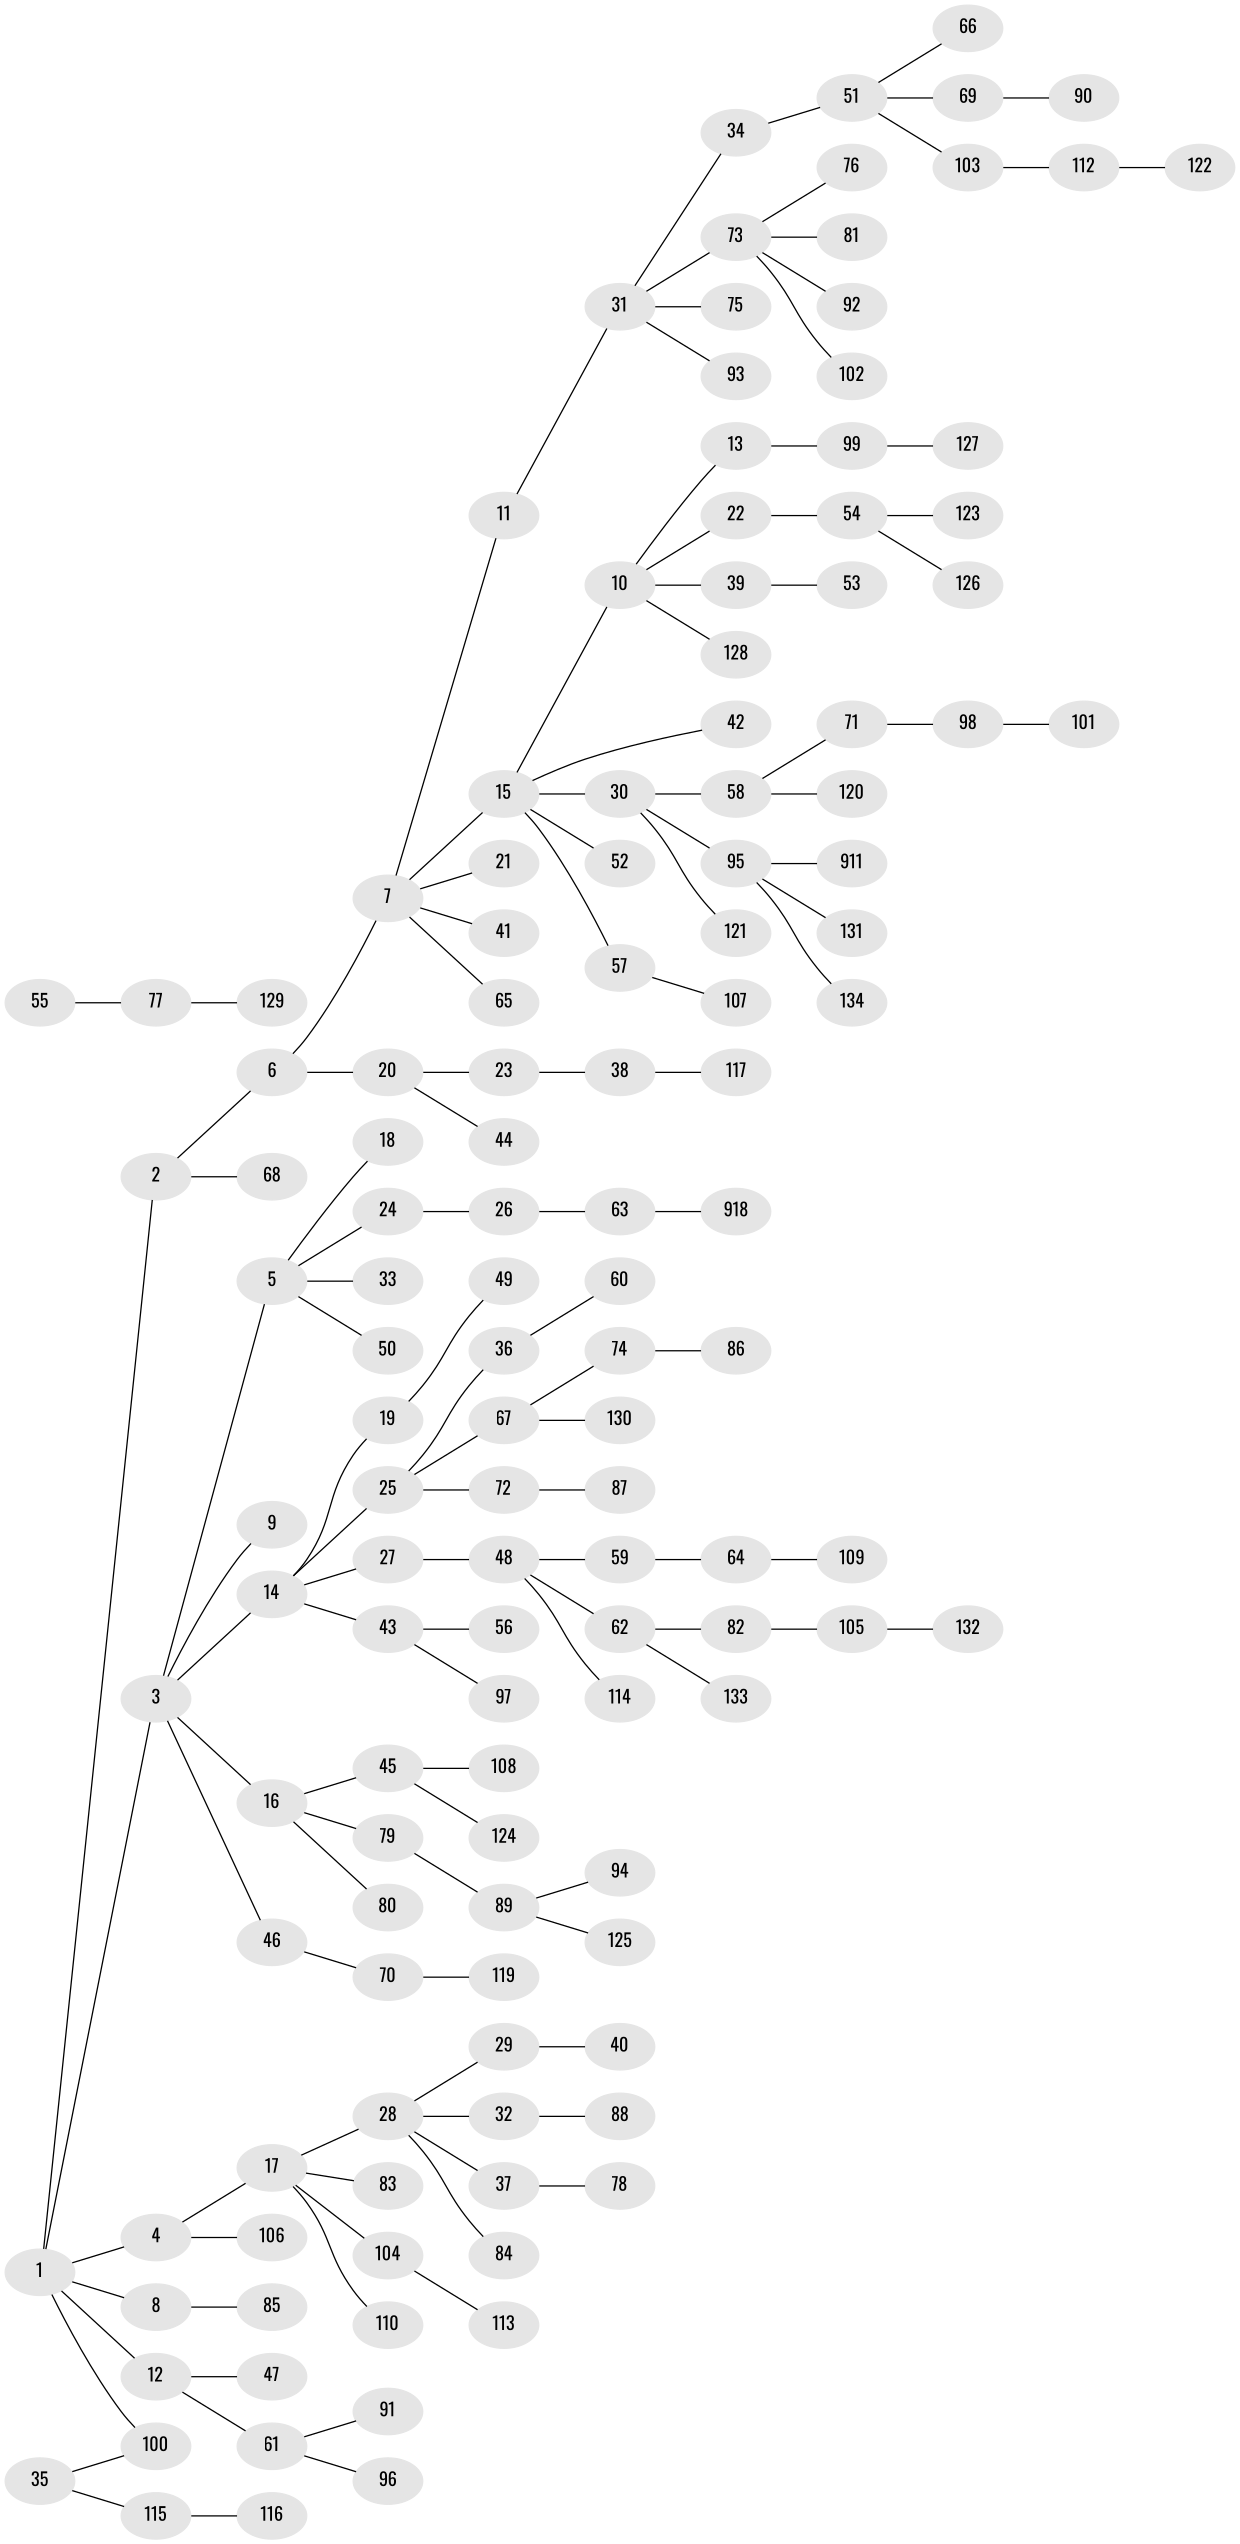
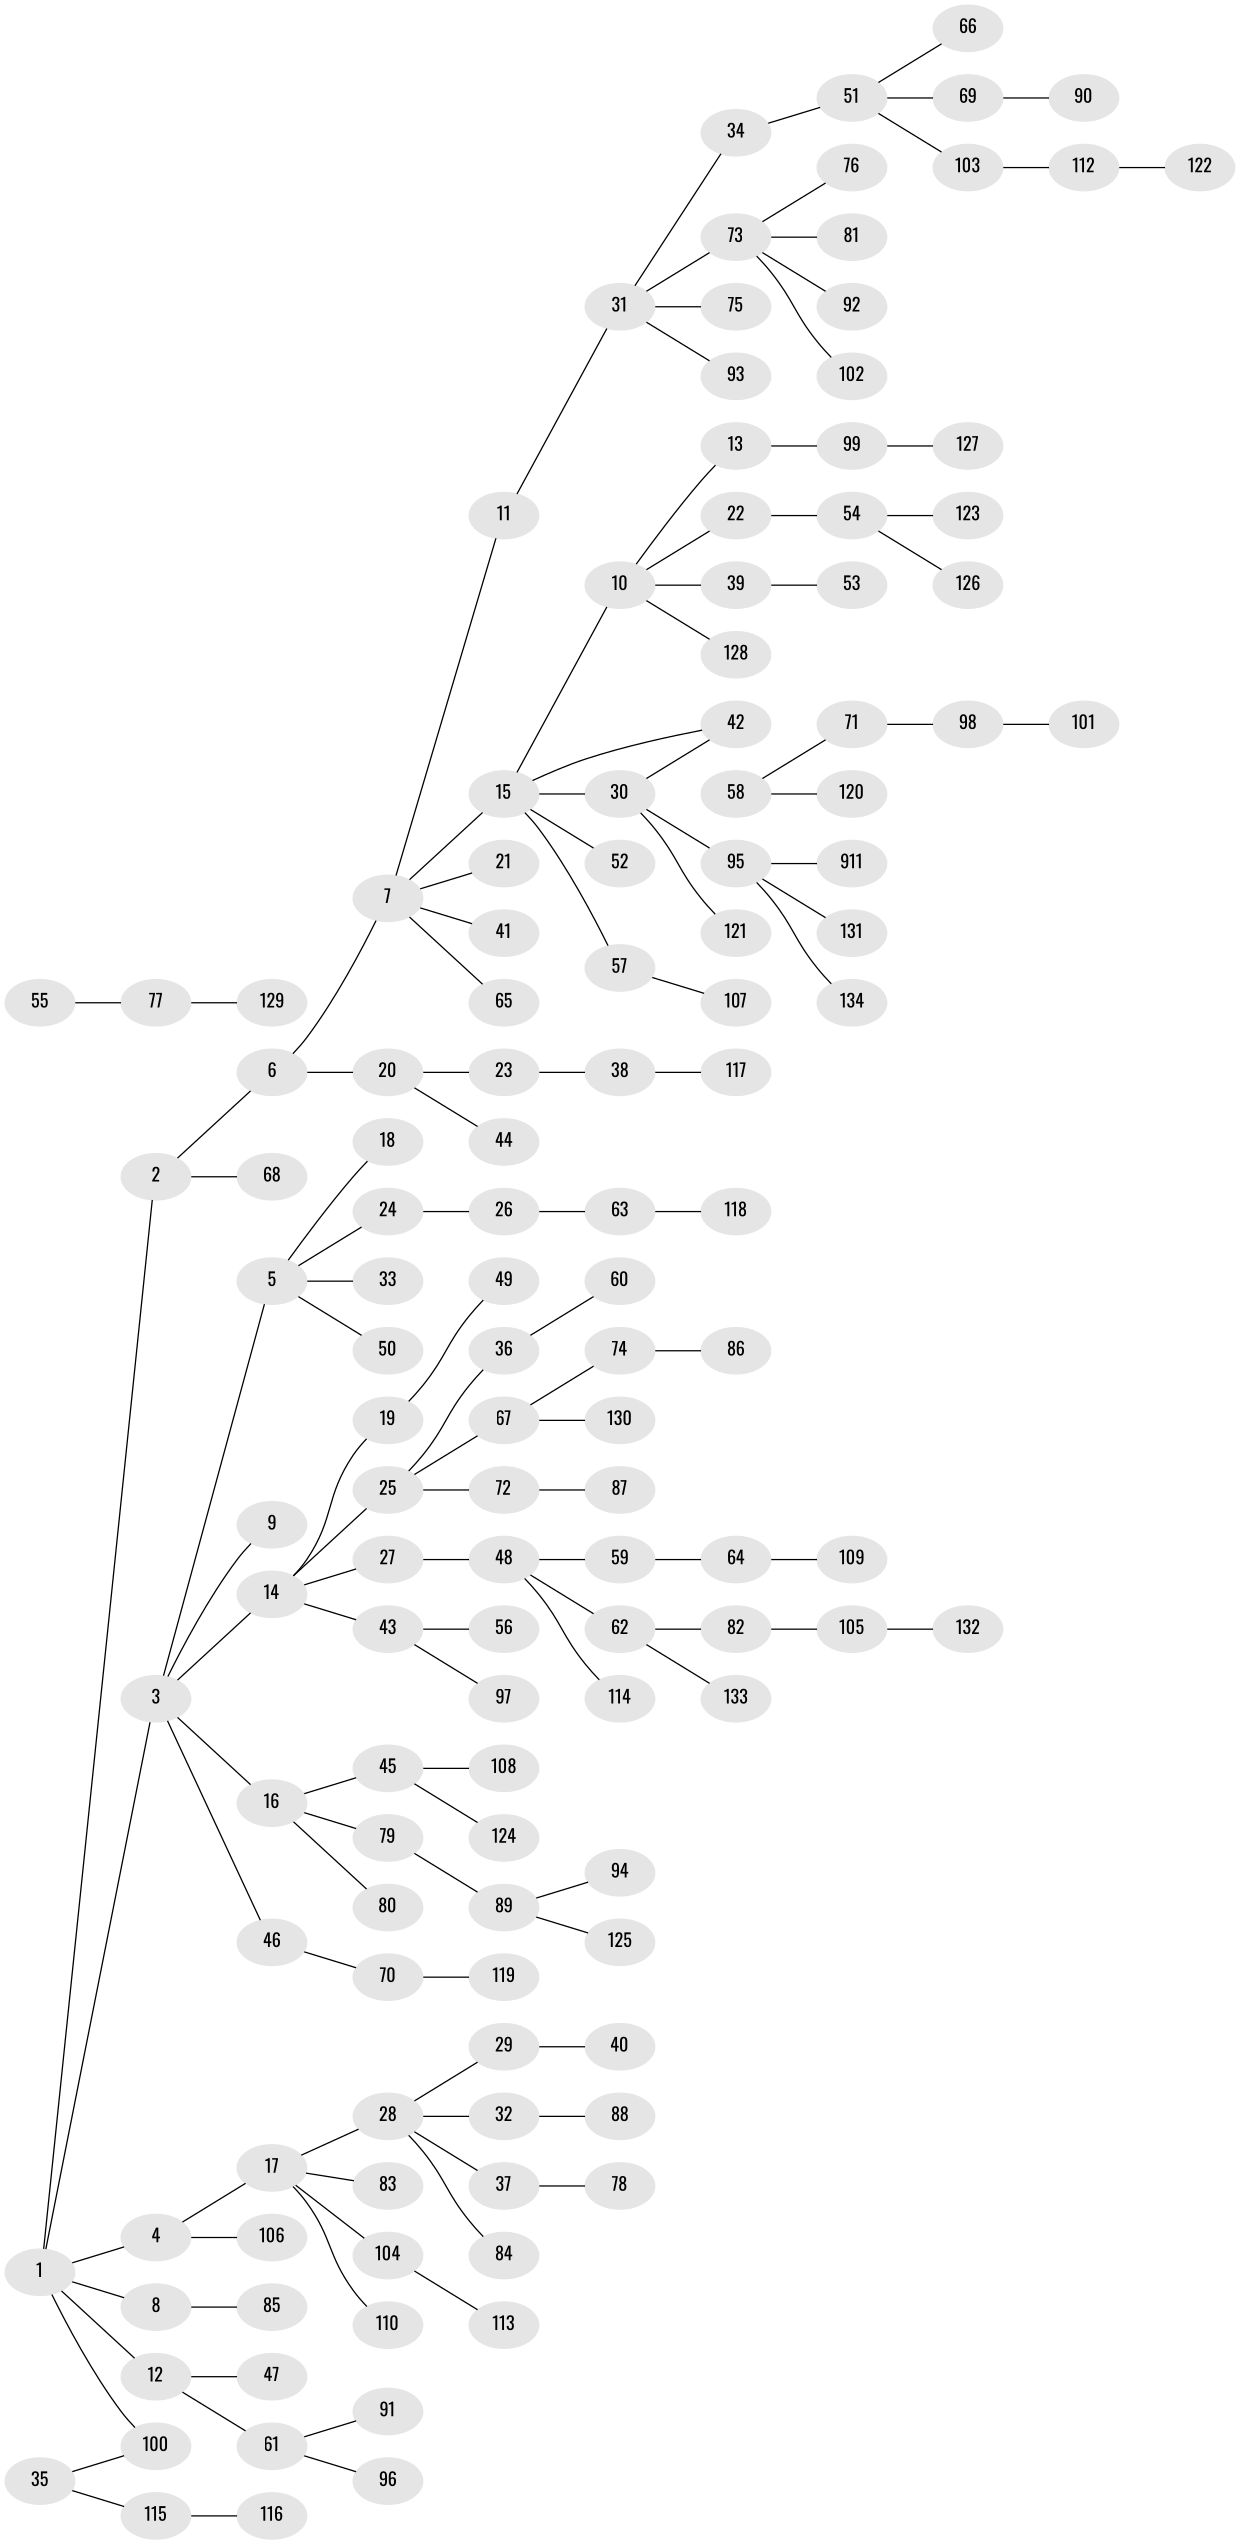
edge "30" -- "58": now "30" -- "42"
node "918": label "918" -> "118"
